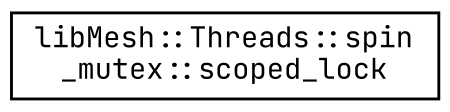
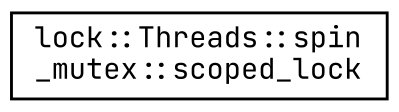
node "libMesh::Threads::spin _mutex::scoped_lock": label "libMesh::Threads::spin _mutex::scoped_lock" -> "lock::Threads::spin _mutex::scoped_lock"
